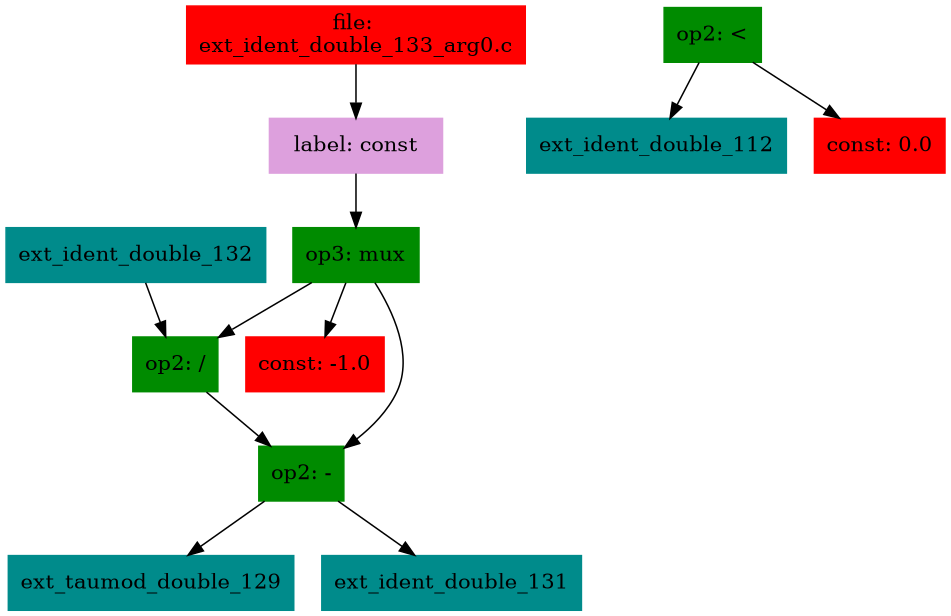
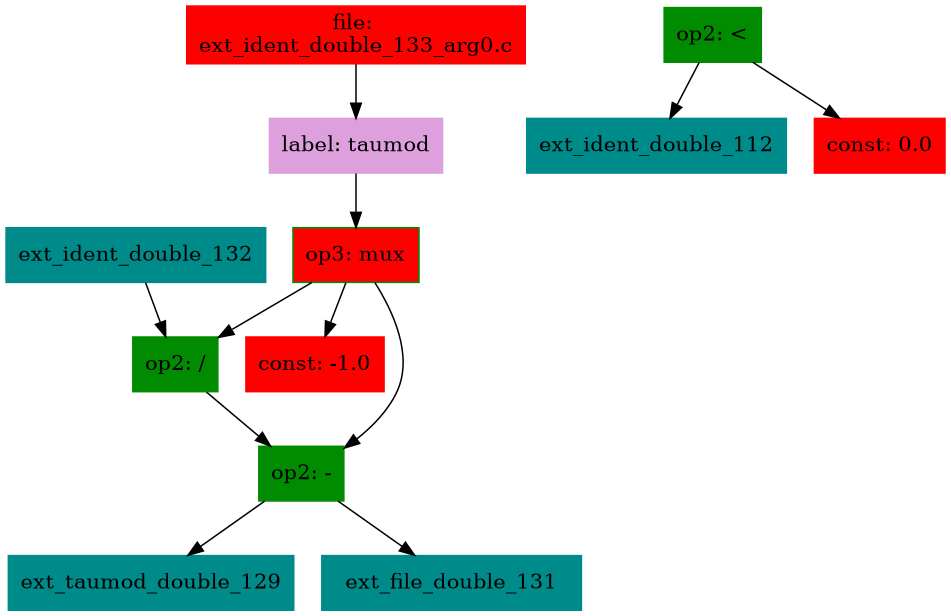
node "label: const": label "label: const" -> "label: taumod"
node "op3: mux": fillcolor green4 -> red1
node "ext_ident_double_131": label "ext_ident_double_131" -> "ext_file_double_131"
